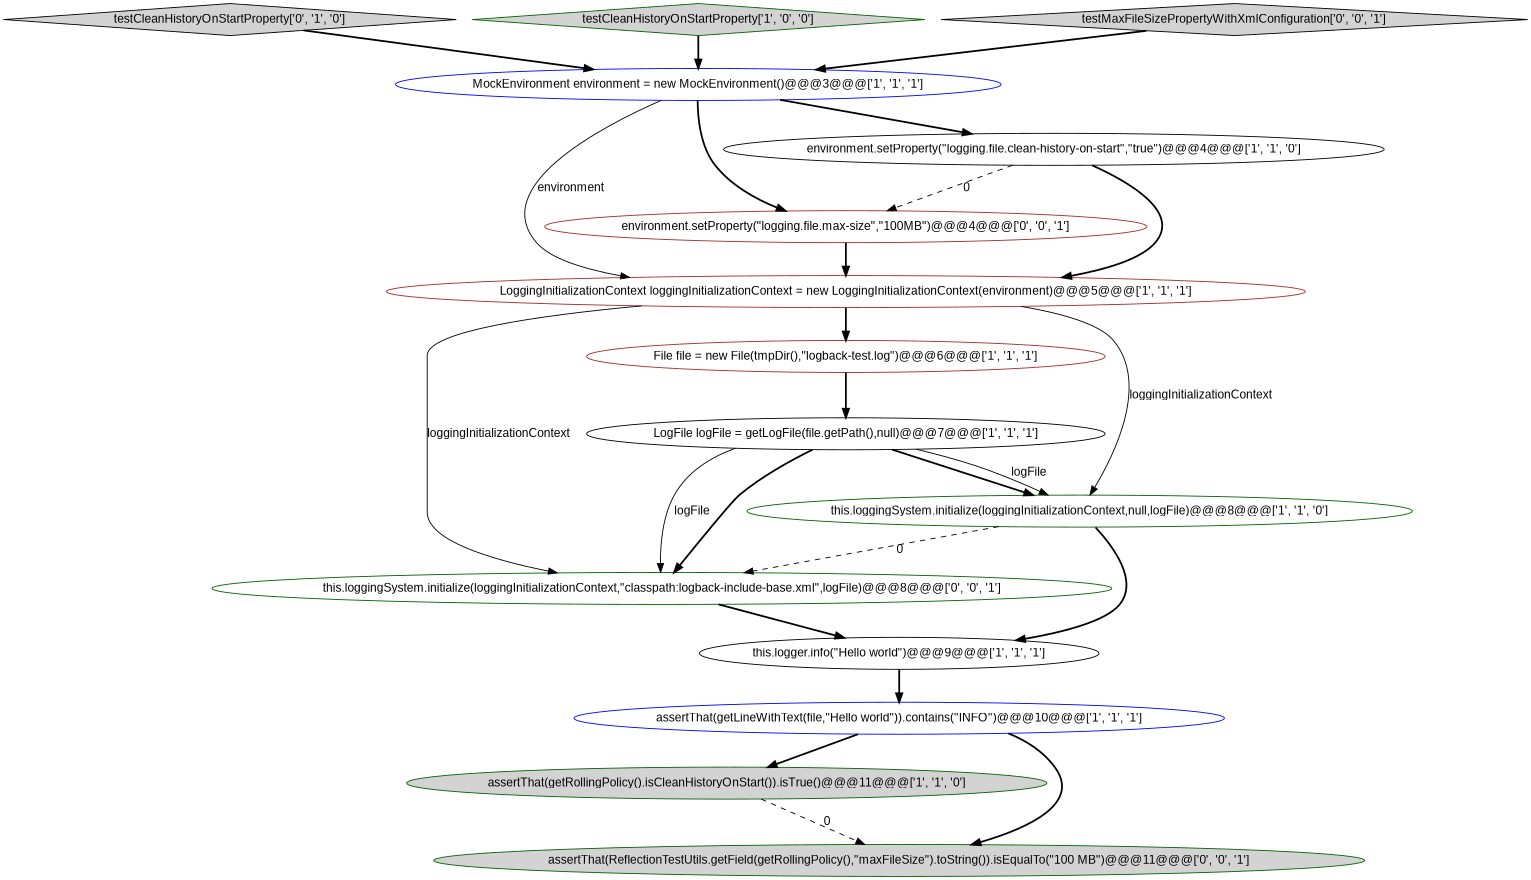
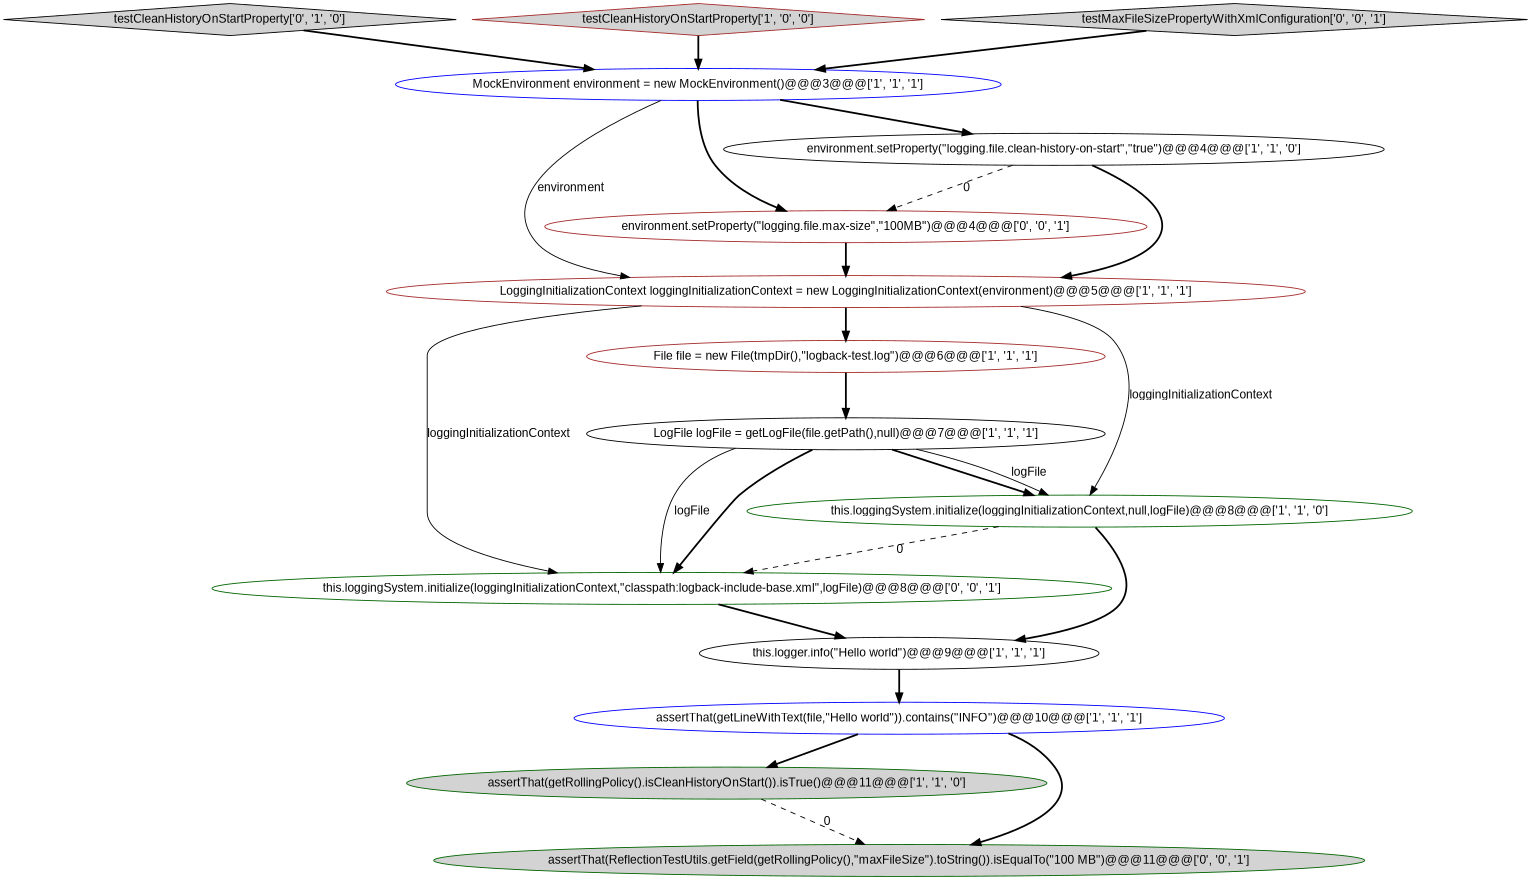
node "testCleanHistoryOnStartProperty['1', '0', '0']": color darkgreen -> brown
